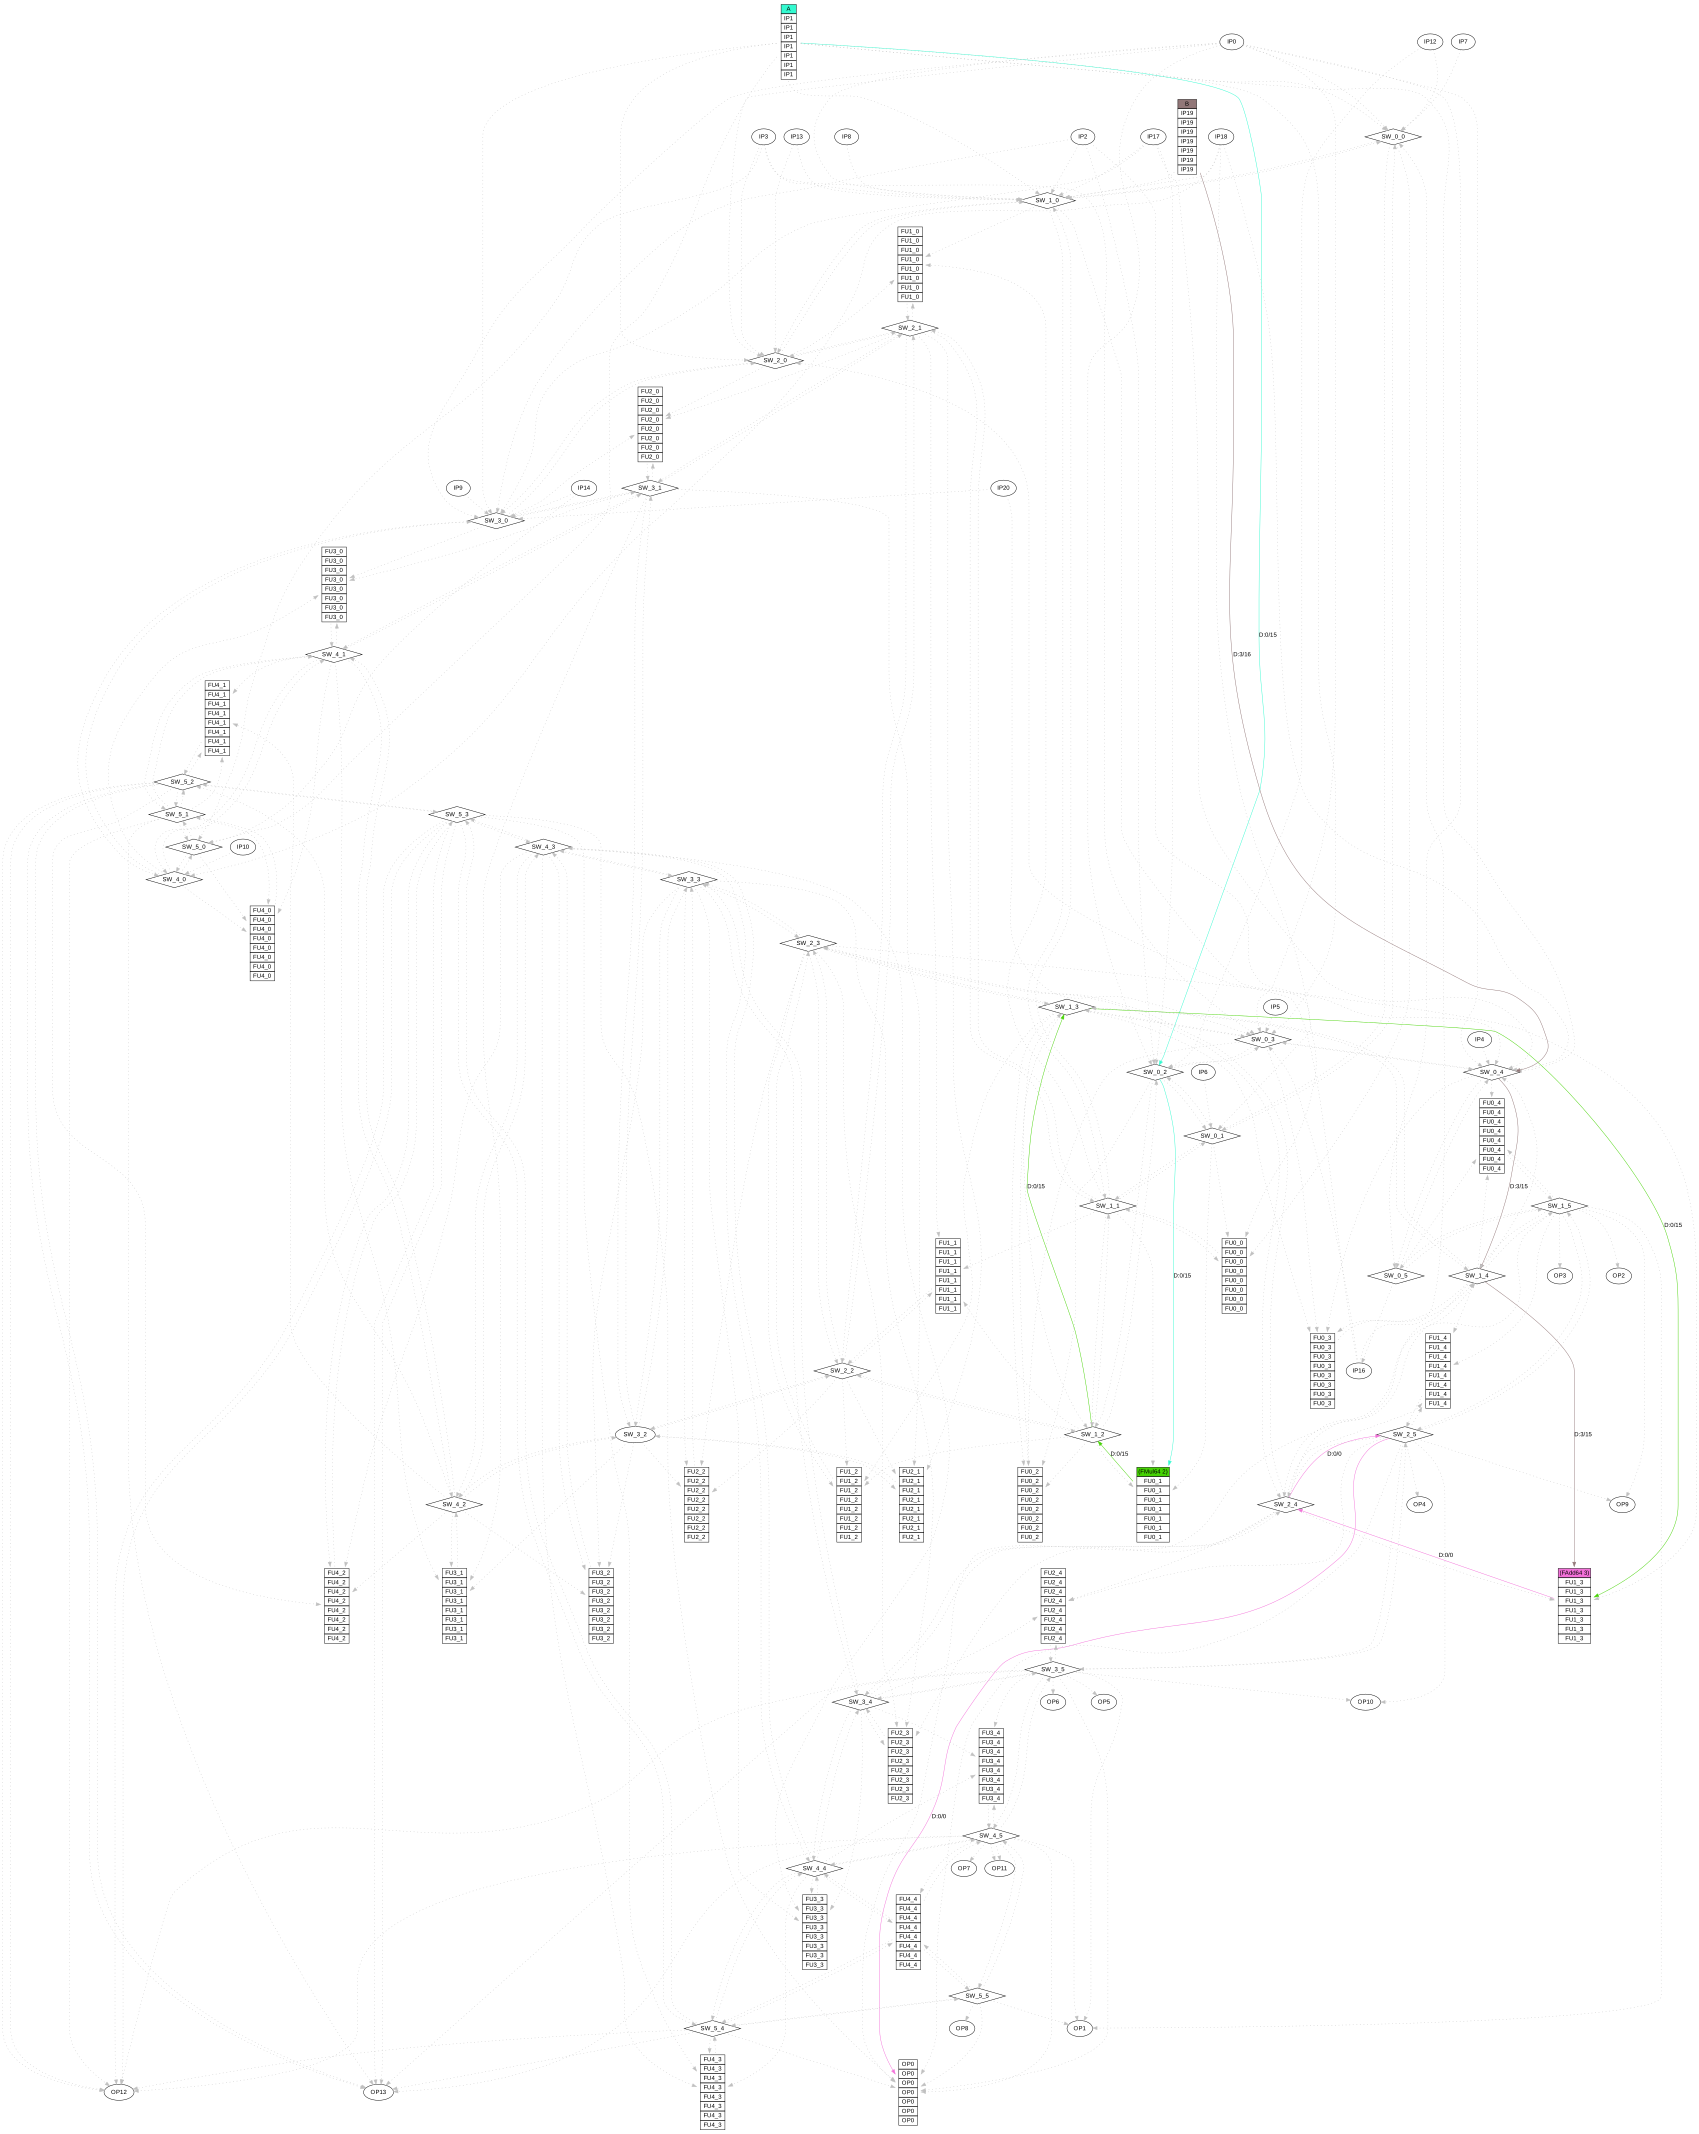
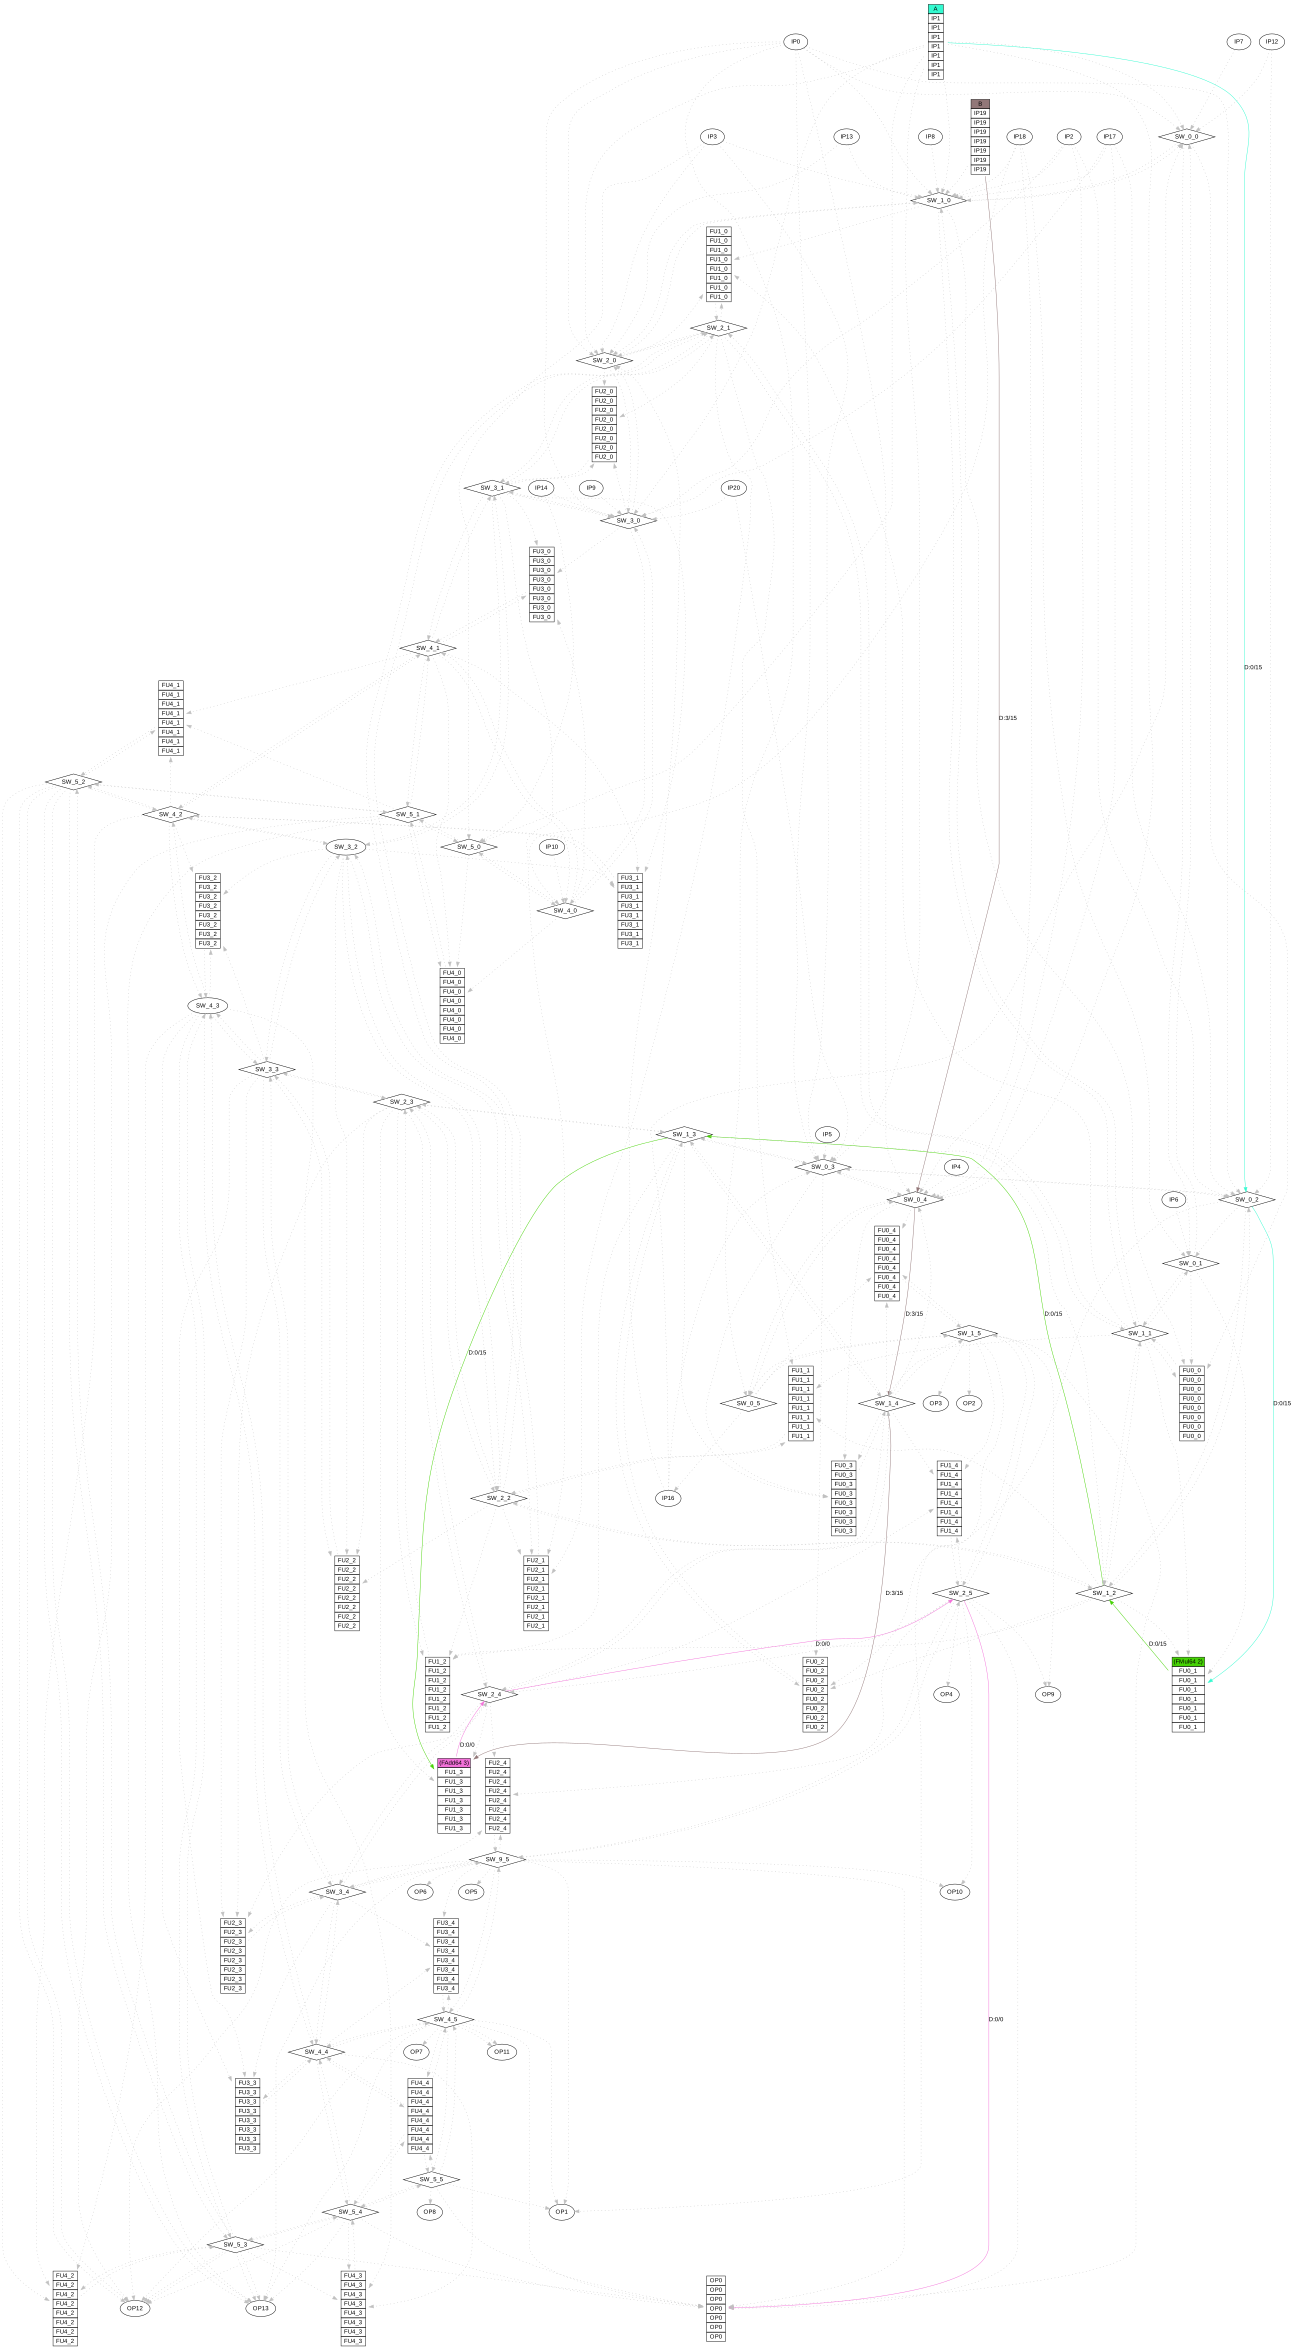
edge "B" -> "SW_0_4": label "D:3/16 " -> "D:3/15 "
edge "SW_5_2" -> "SW_4_2": added
node "SW_4_3": shape diamond -> ellipse
edge "SW_0_1" -> "SW_0_2": removed
node "SW_3_5": label "SW_3_5" -> "SW_9_5"
